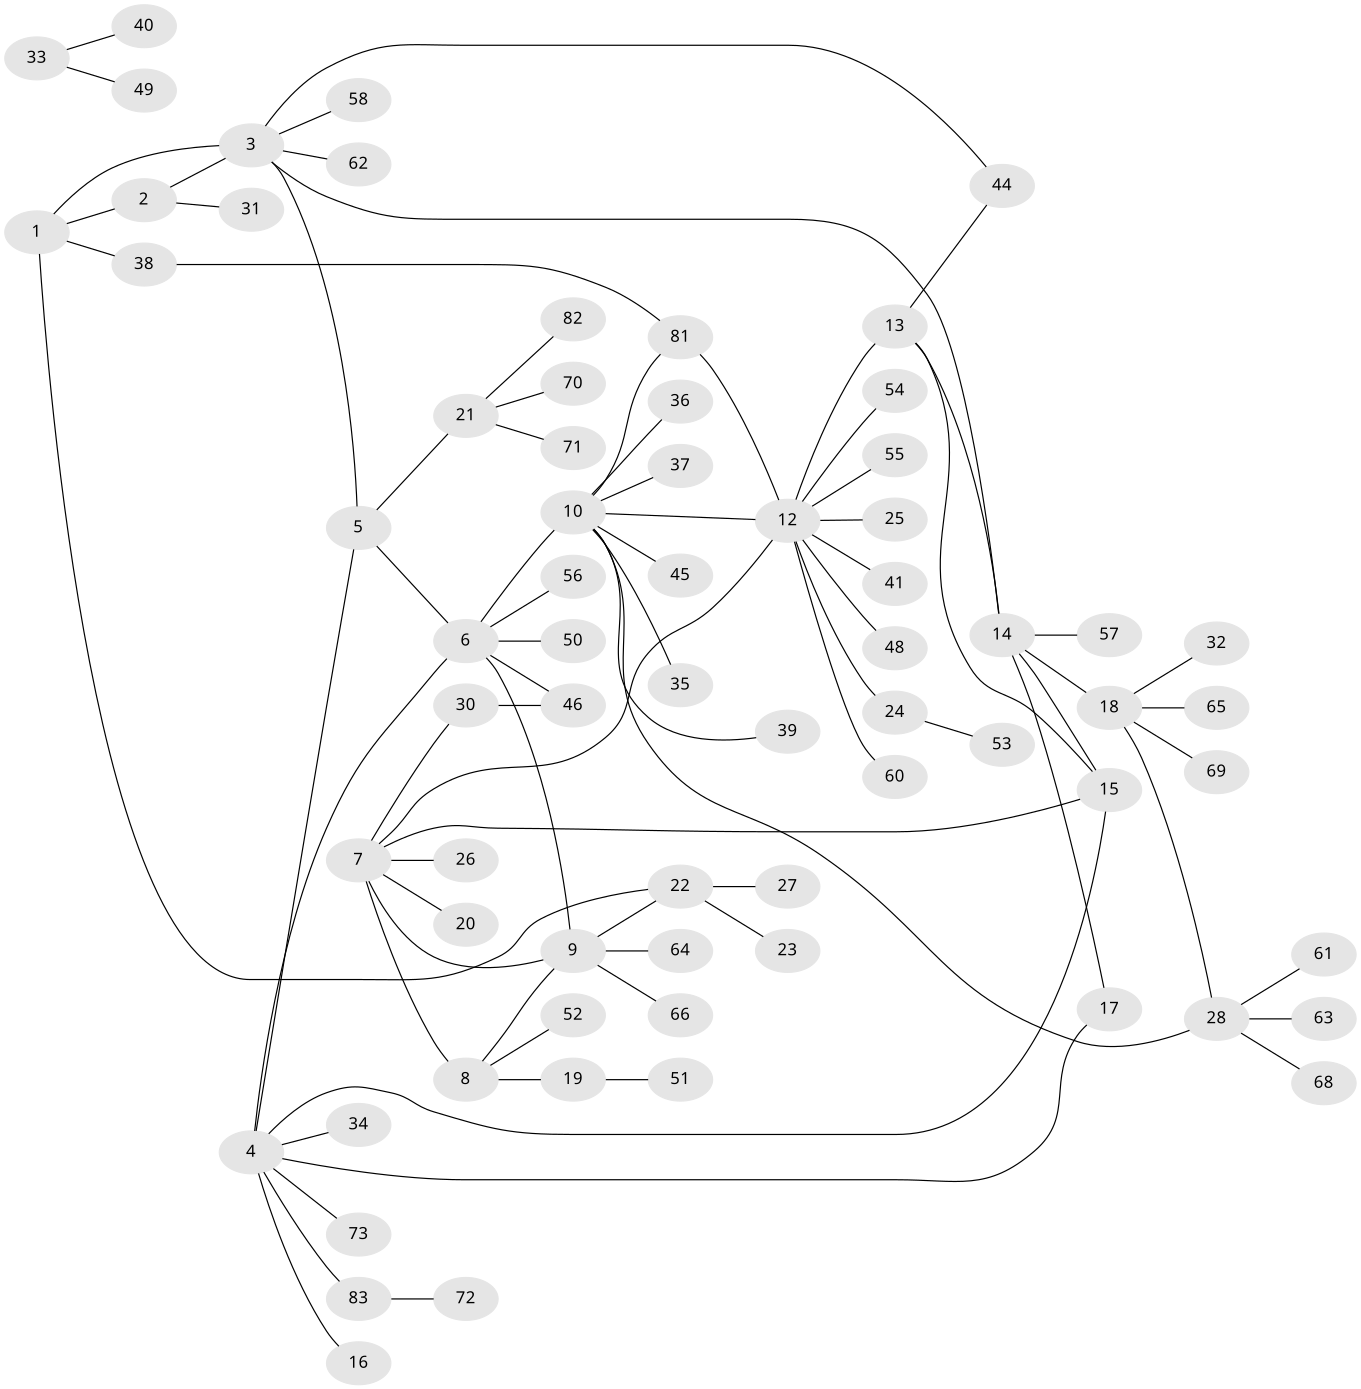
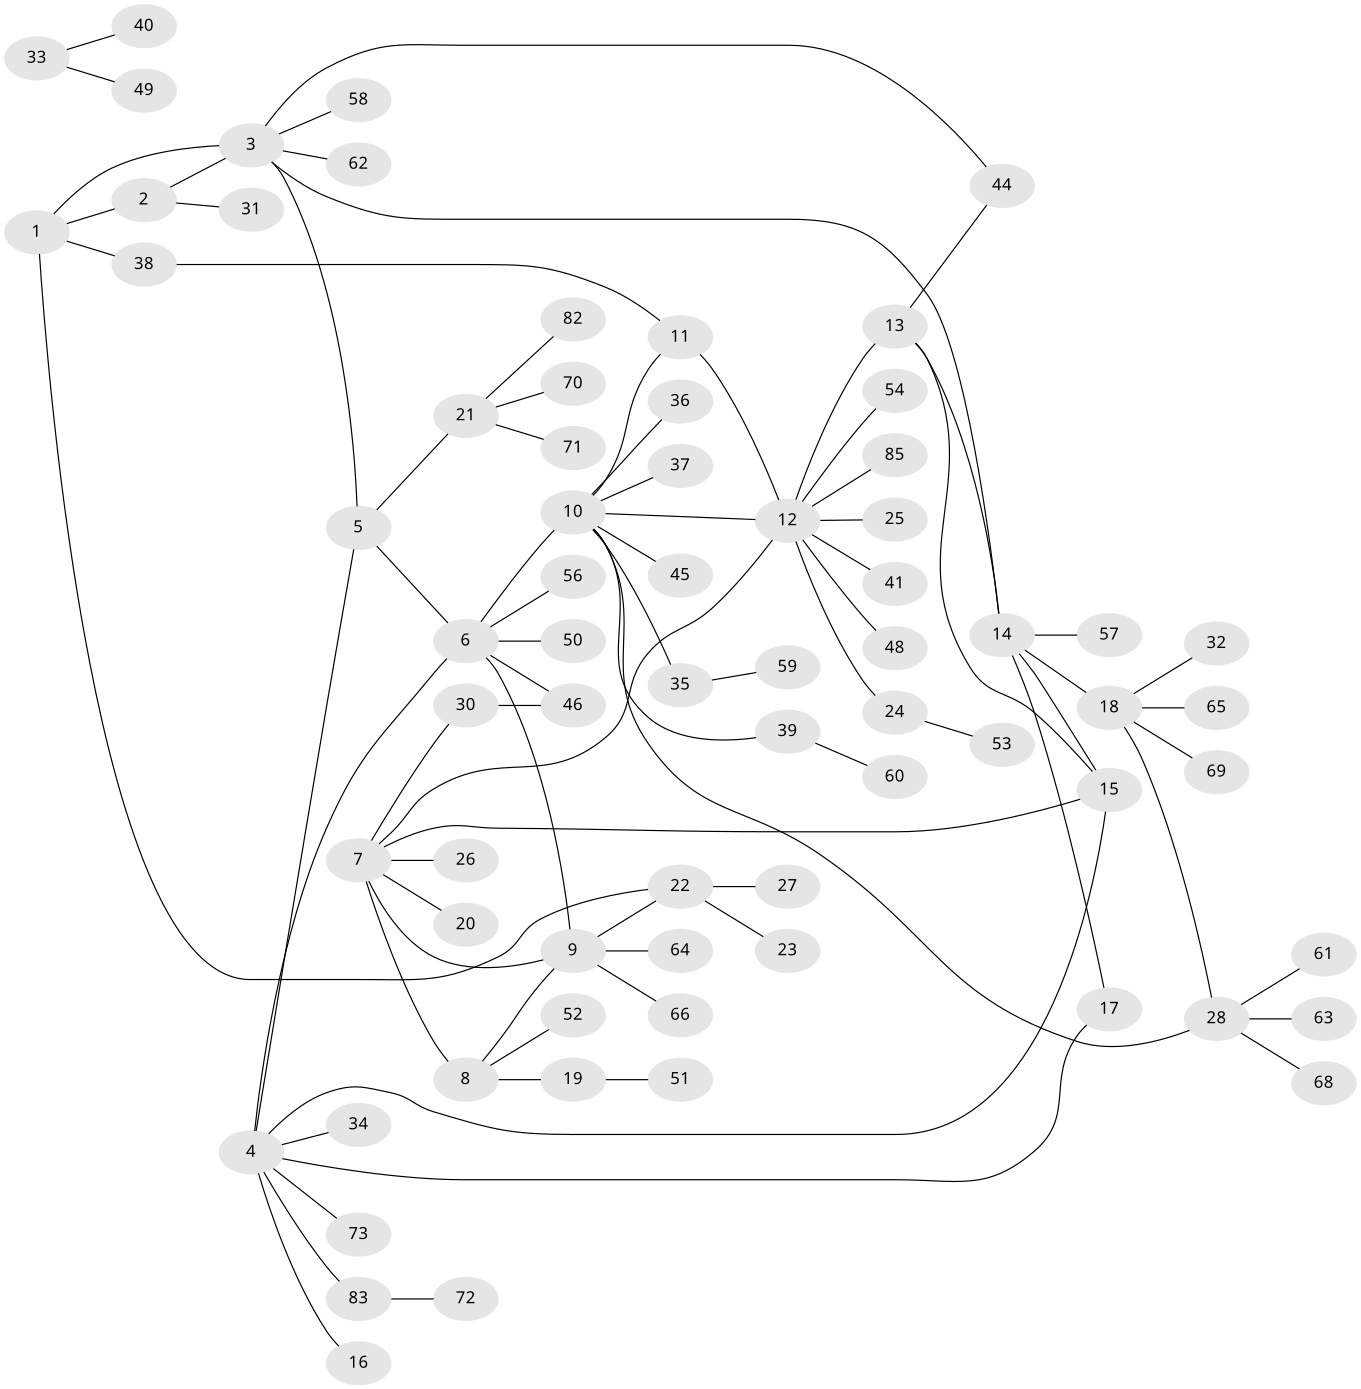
node "81": label "81" -> "11"
node "55": label "55" -> "85"
edge "12" -- "60": now "39" -- "60"
node "59": added
